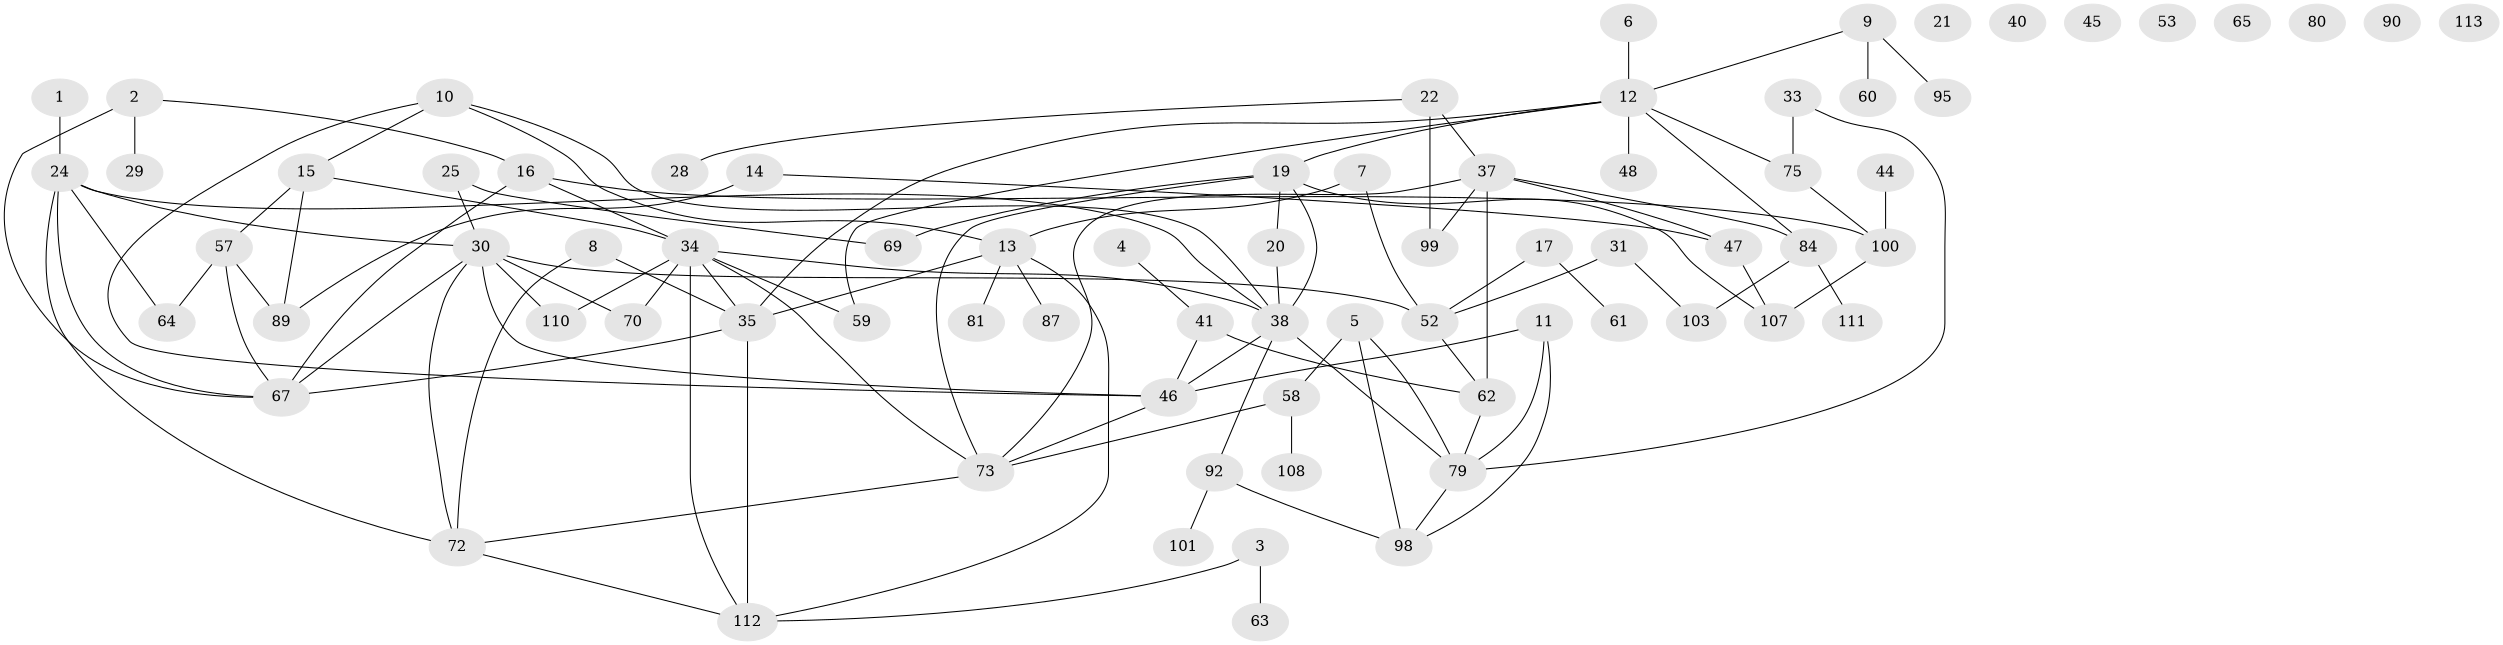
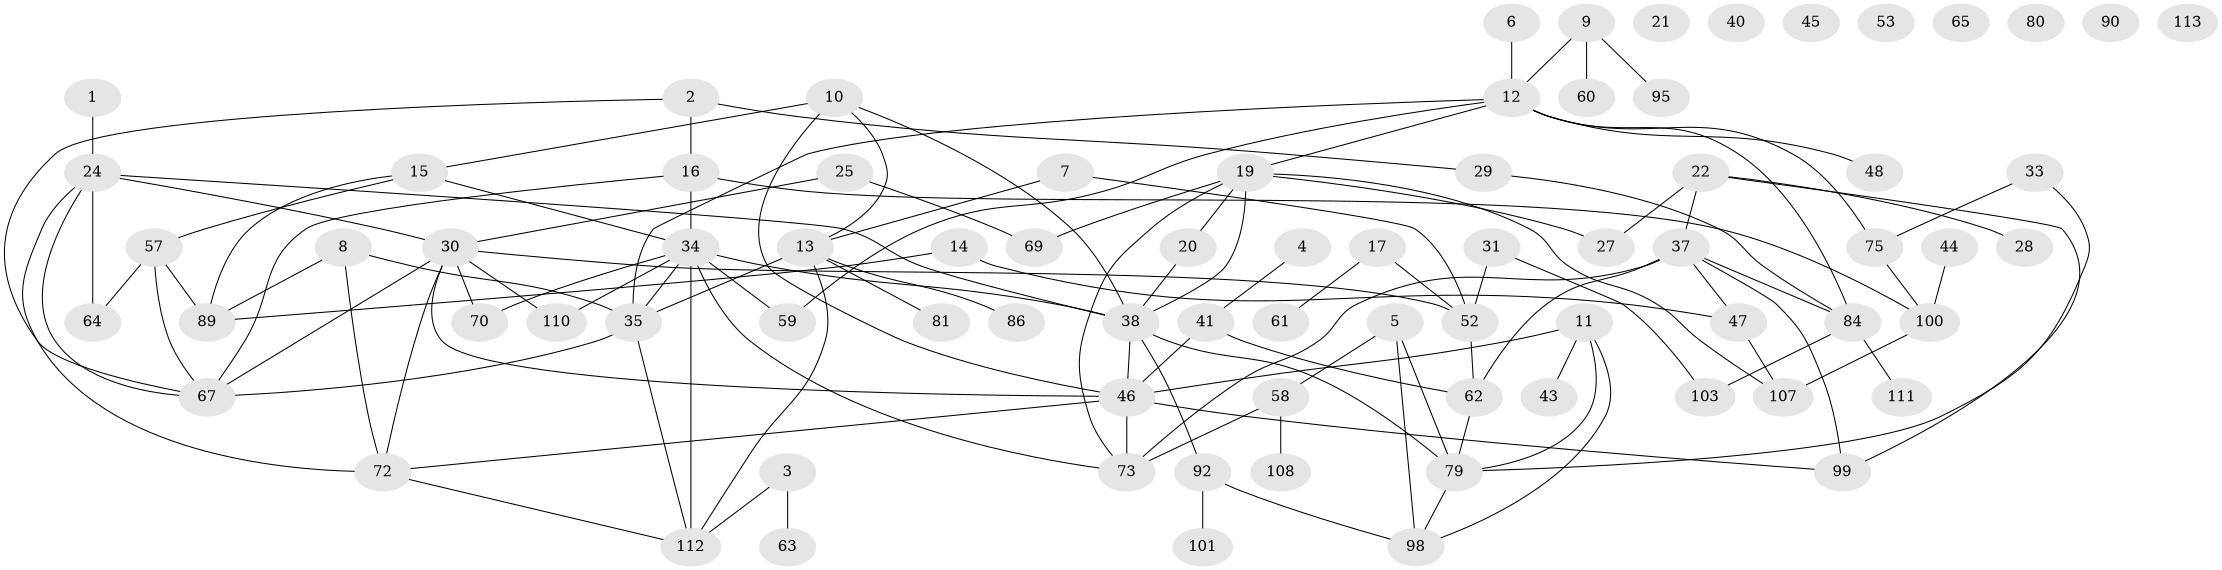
edge "29" -- "84": added
node "27": added
edge "8" -- "89": added
node "87": label "87" -> "86"
node "43": added
edge "46" -- "99": added
edge "73" -- "72": now "46" -- "72"
